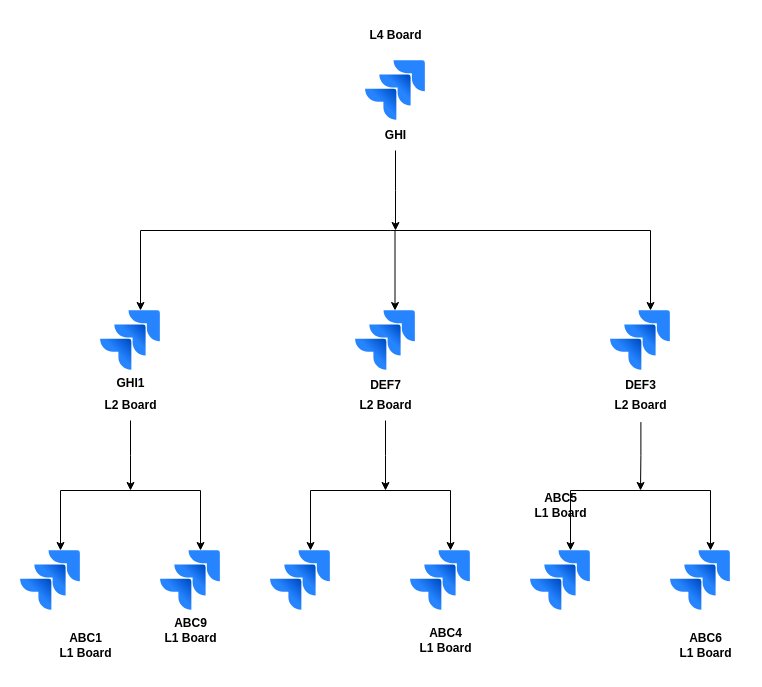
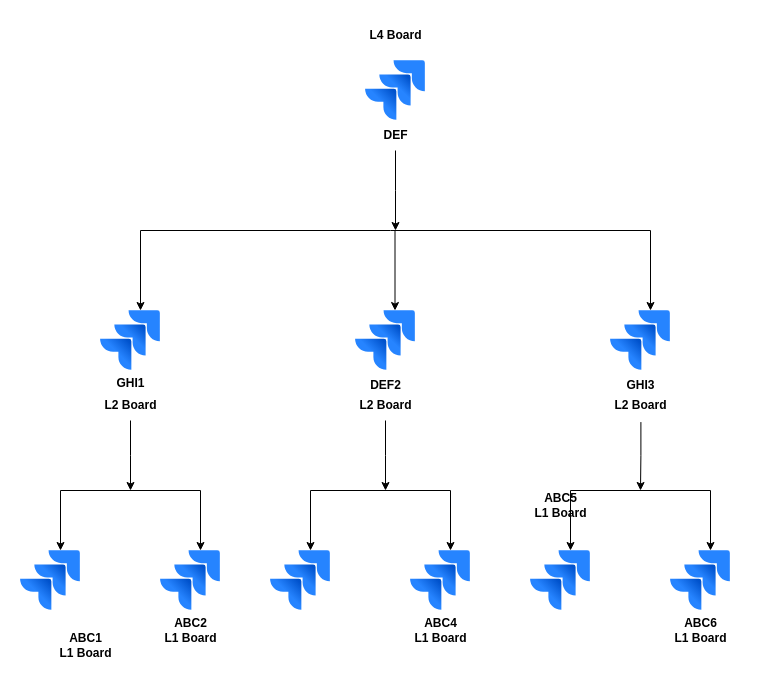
node "GHI": label "GHI" -> "DEF"
node "DEF7": label "DEF7" -> "DEF2"
node "DEF3": label "DEF3" -> "GHI3"
node "ABC9 L1 Board": label "ABC9 L1 Board" -> "ABC2 L1 Board"
node "ABC4 L1 Board": moved (446, 641) -> (441, 631)
node "ABC6 L1 Board": moved (706, 646) -> (701, 631)
